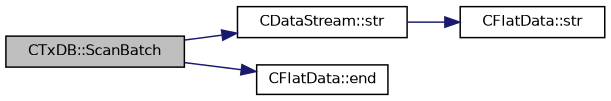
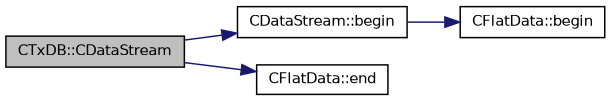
node "CDataStream::str": label "CDataStream::str" -> "CDataStream::begin"
node "CFlatData::str": label "CFlatData::str" -> "CFlatData::begin"
node "CTxDB::ScanBatch": label "CTxDB::ScanBatch" -> "CTxDB::CDataStream"
